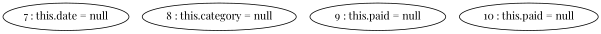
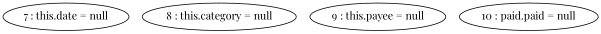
node "9 : this.paid = null": label "9 : this.paid = null" -> "9 : this.payee = null"
node "10 : this.paid = null": label "10 : this.paid = null" -> "10 : paid.paid = null"
